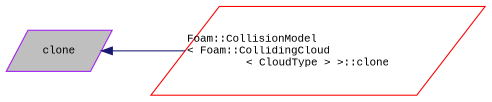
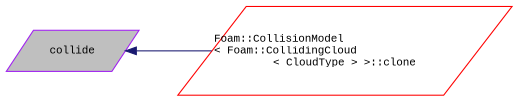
node "clone": label "clone" -> "collide"
